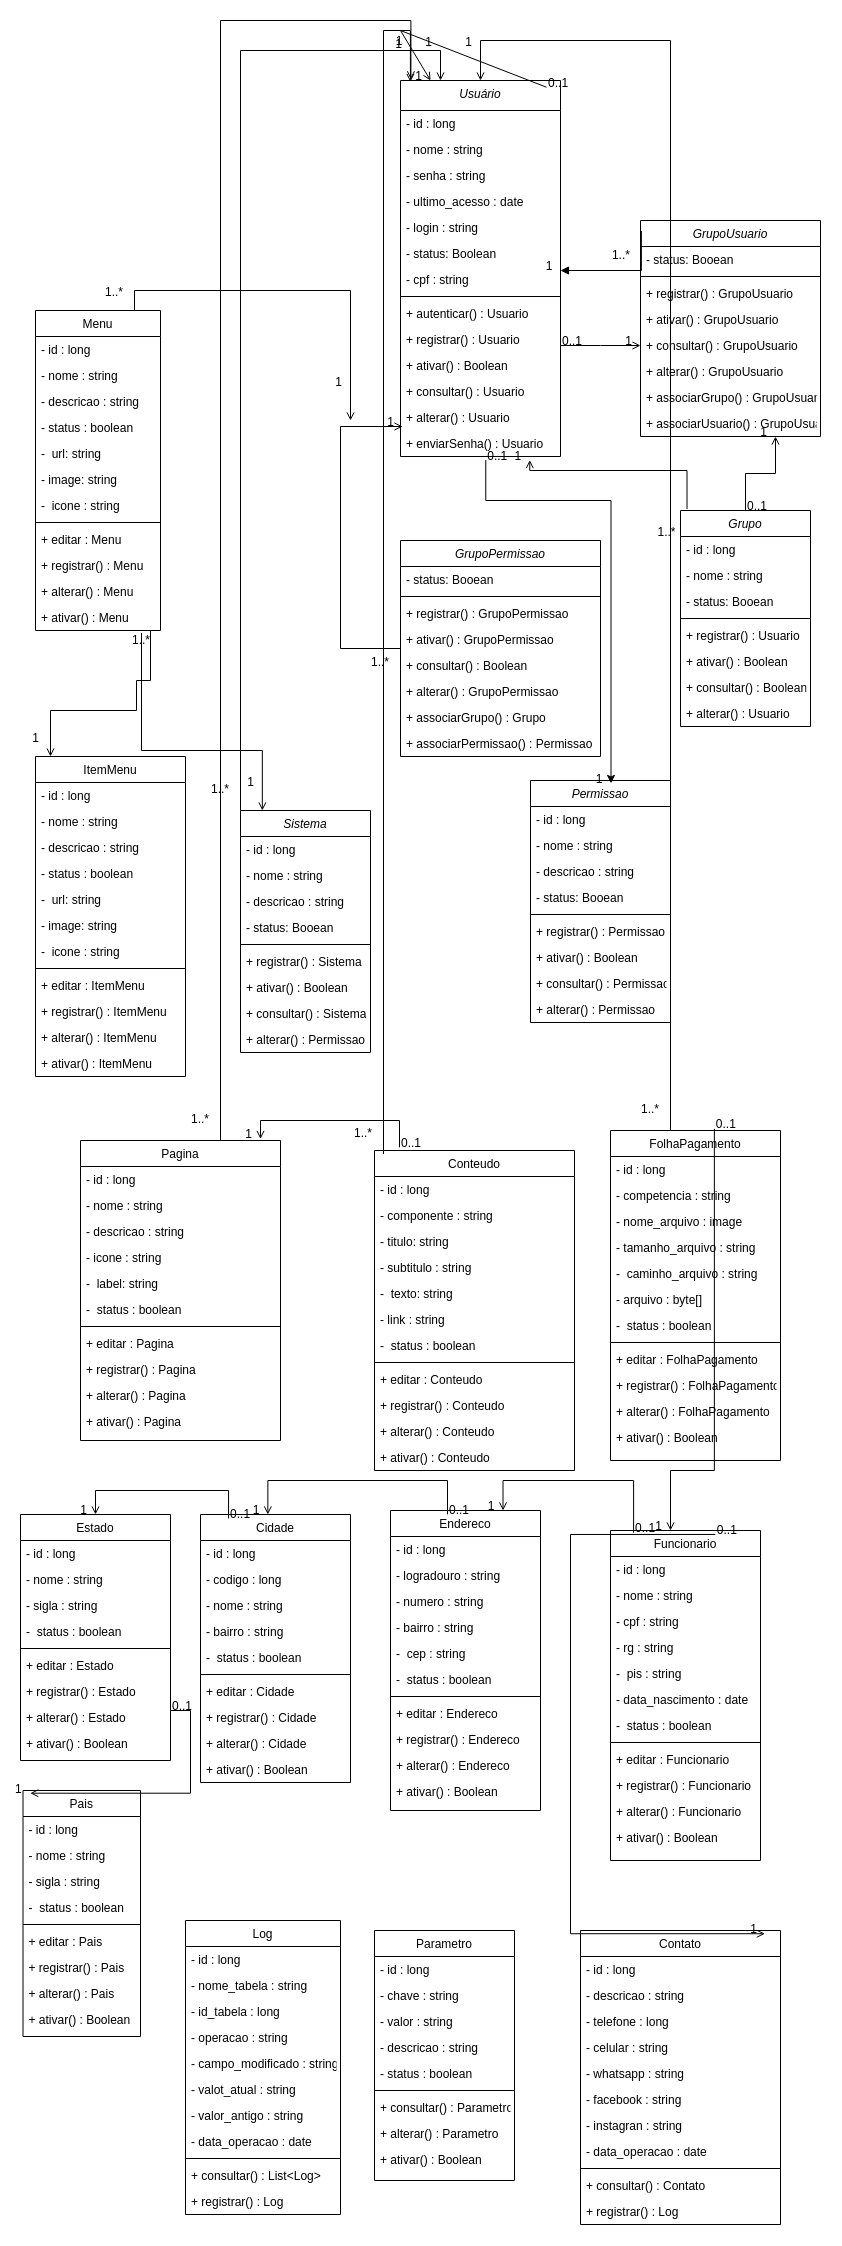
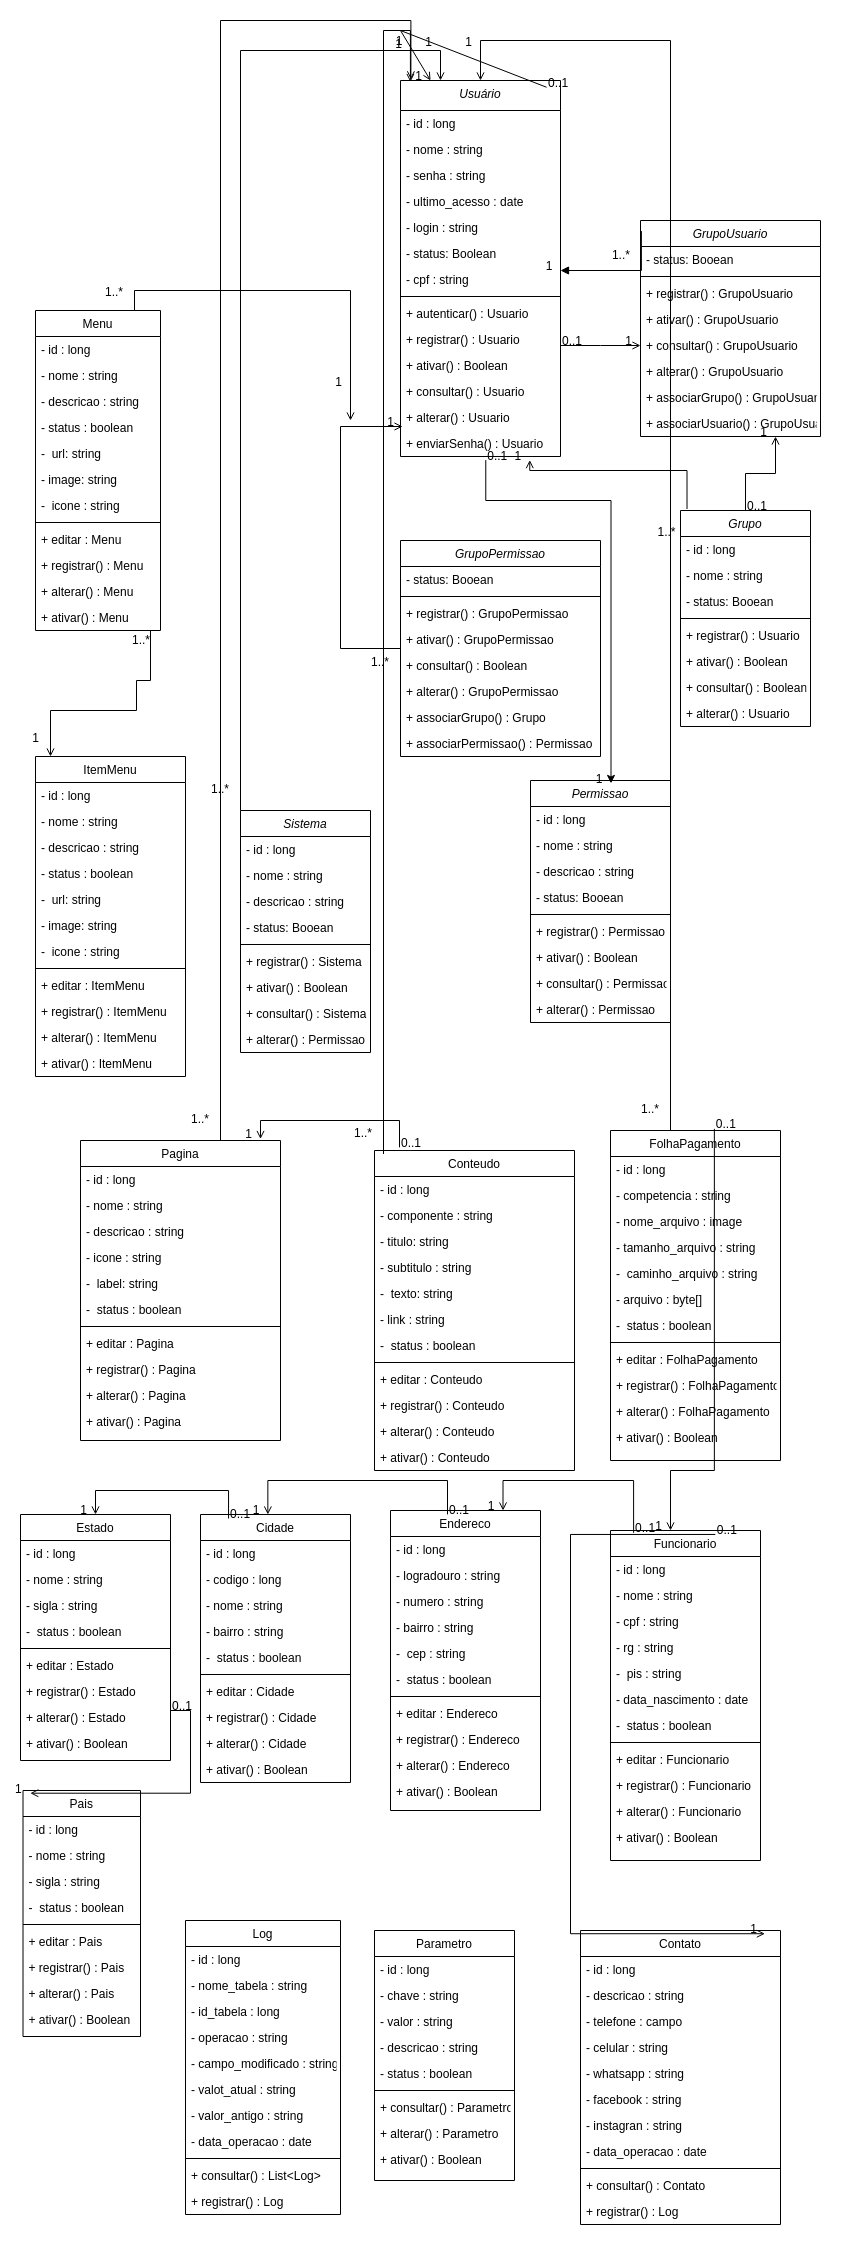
edge "+ ativar() : Menu" -> "Sistema": removed, label "1"
node "- telefone : long": label "- telefone : long" -> "- telefone : campo"
